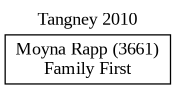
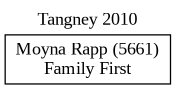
node "Moyna Rapp (3661) Family First": label "Moyna Rapp (3661) Family First" -> "Moyna Rapp (5661) Family First"
